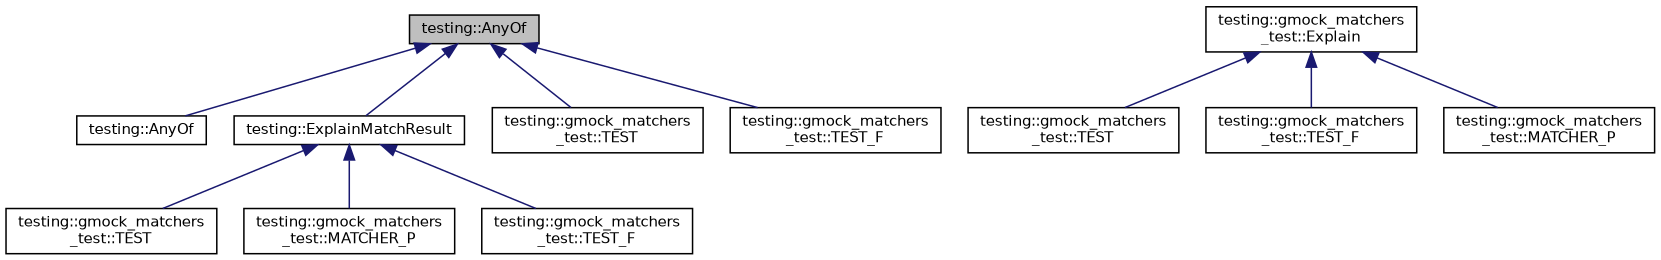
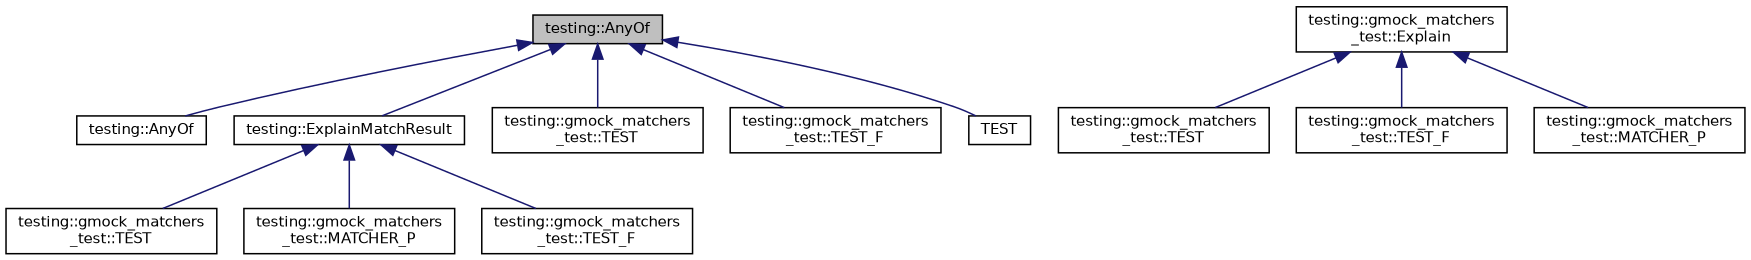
node "TEST": added
